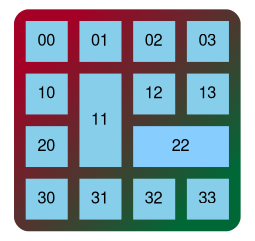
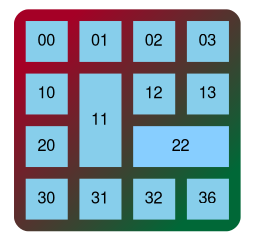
node "00": text "33" -> "36"
